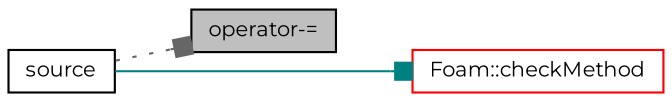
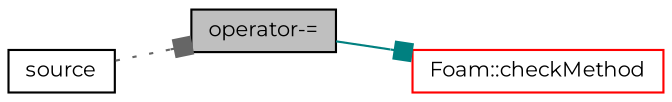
edge "source" -> "Foam::checkMethod": now "operator-=" -> "Foam::checkMethod"
